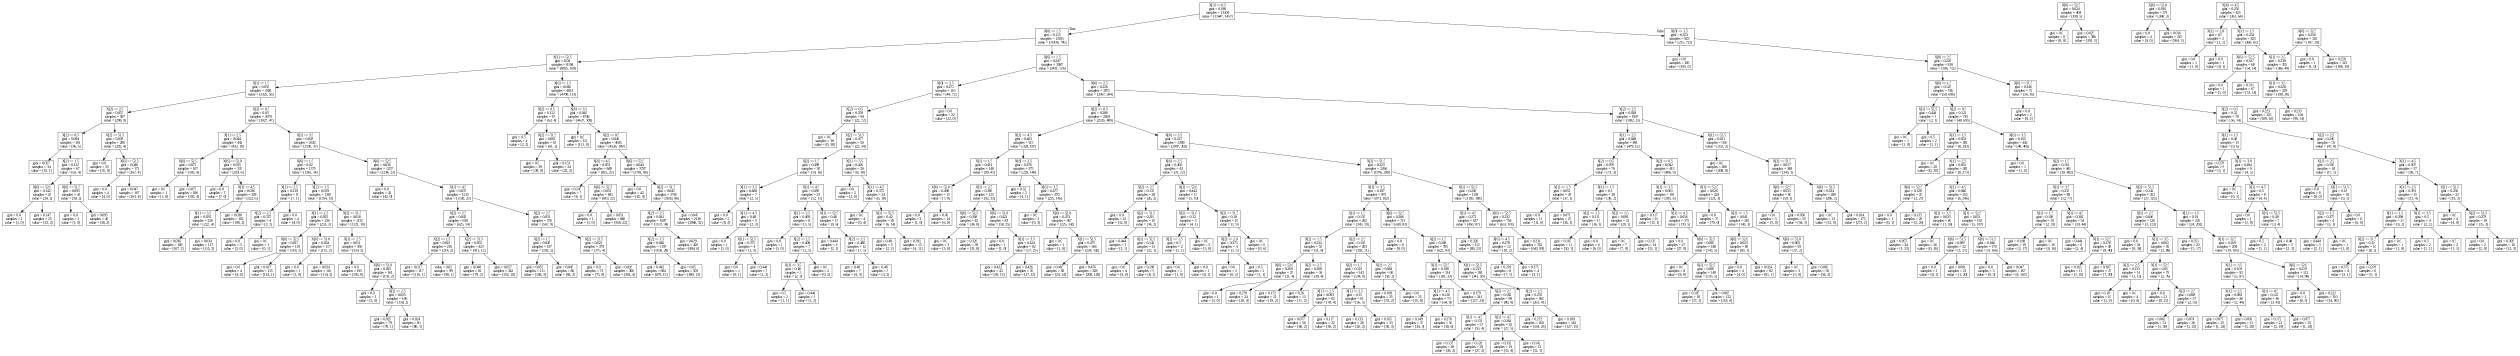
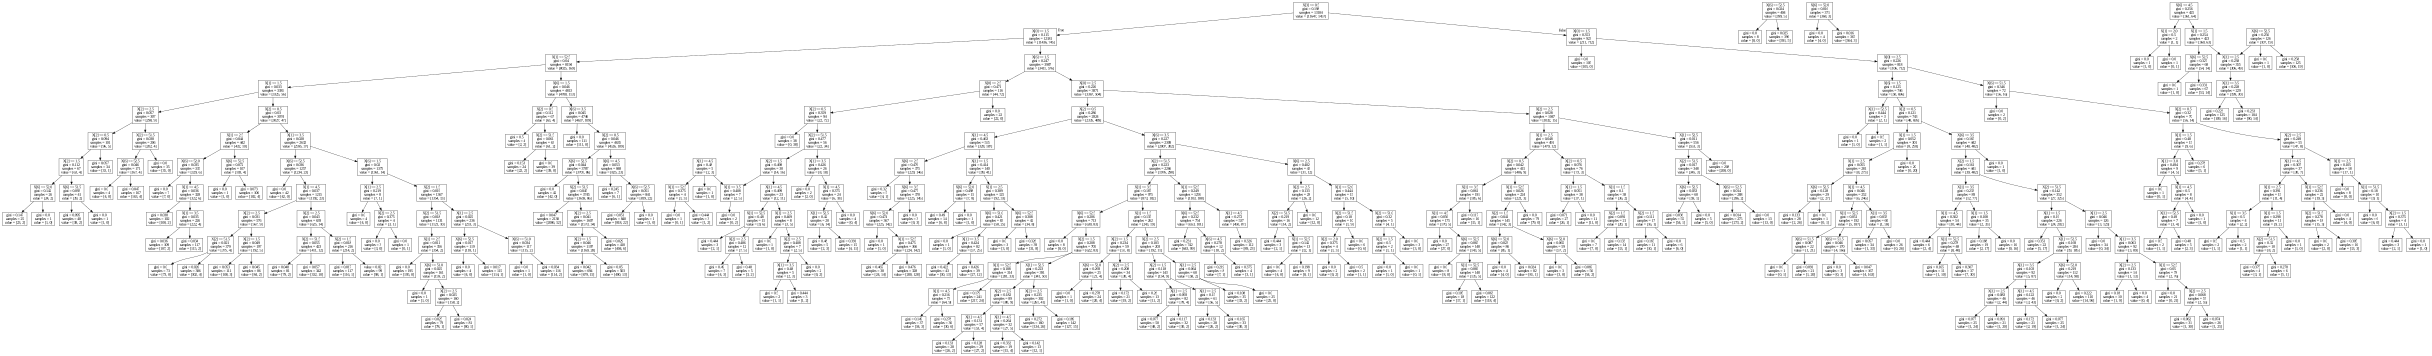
edge "X[1] <= 3.5 gini = 0.408 samples = 7 value = [2, 5]" -> "X[1] <= 4.5 gini = 0.48 samples = 5 value = [2, 3]": reversed
